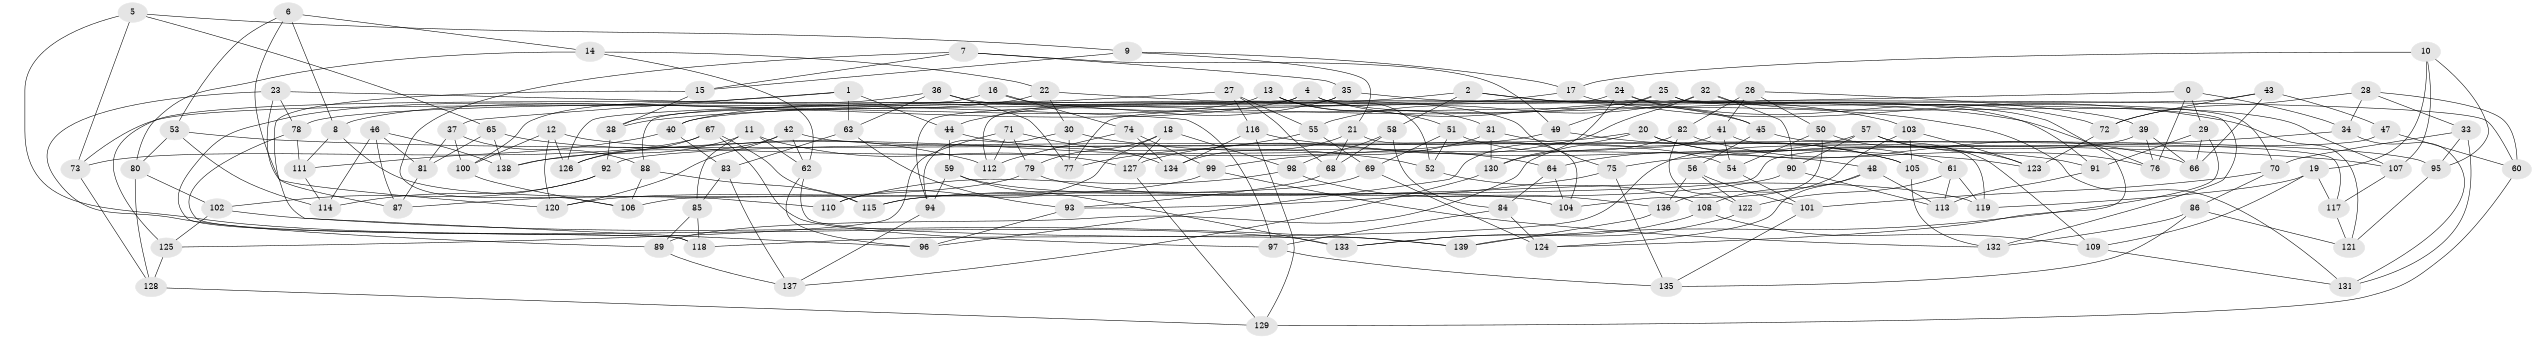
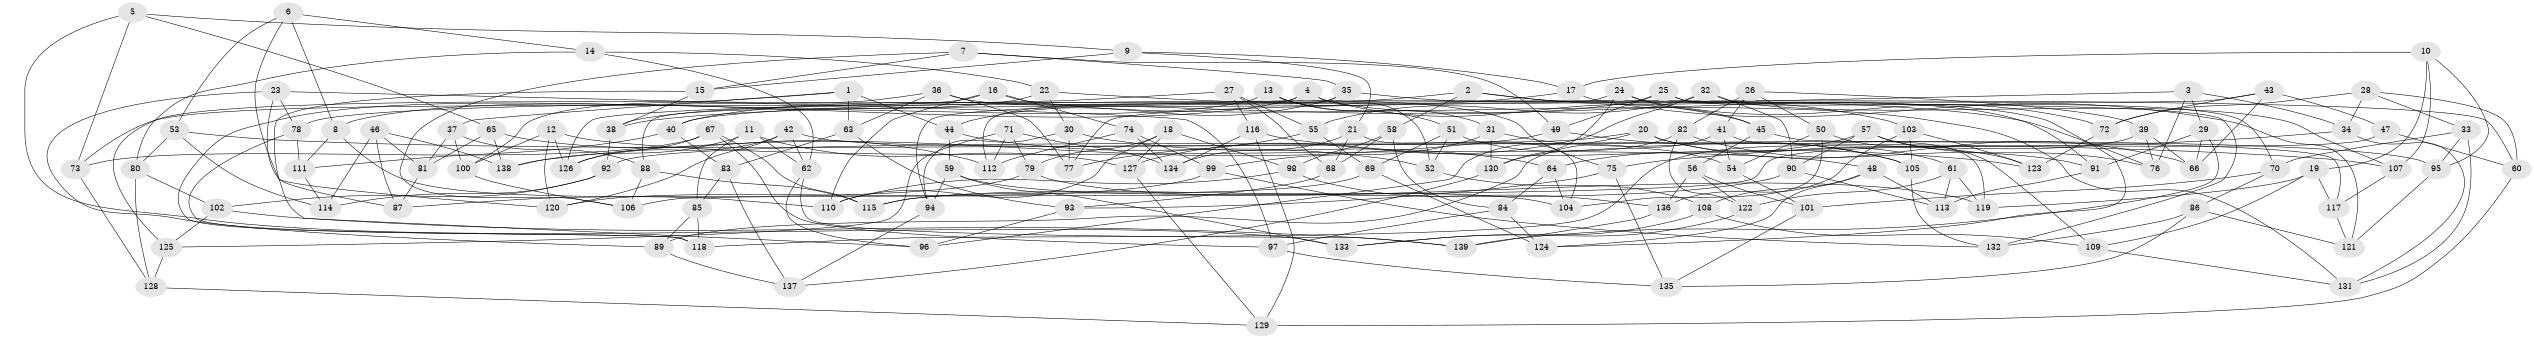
node "0": label "0" -> "3"
edge "16" -- "110": added
